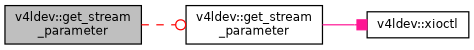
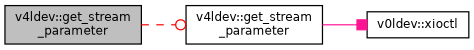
node "v4ldev::xioctl": label "v4ldev::xioctl" -> "v0ldev::xioctl"
